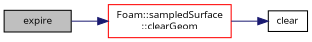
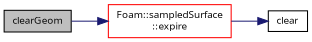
node "expire": label "expire" -> "clearGeom"
node "Foam::sampledSurface ::clearGeom": label "Foam::sampledSurface ::clearGeom" -> "Foam::sampledSurface ::expire"
